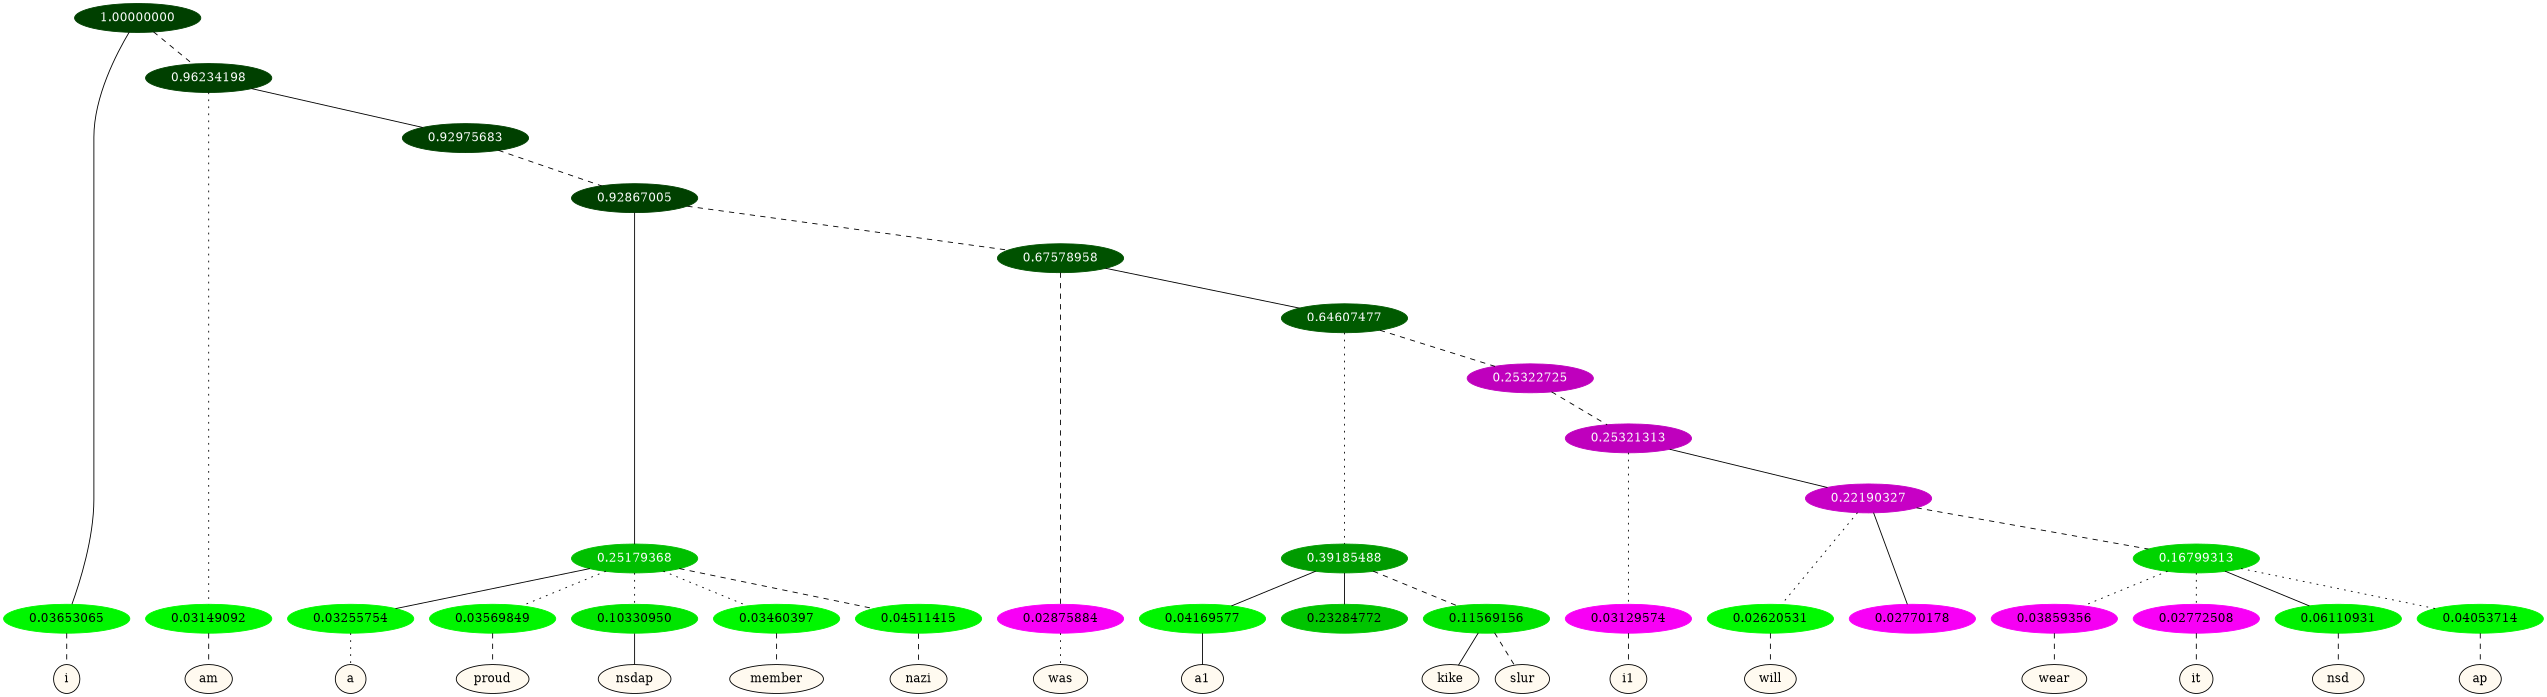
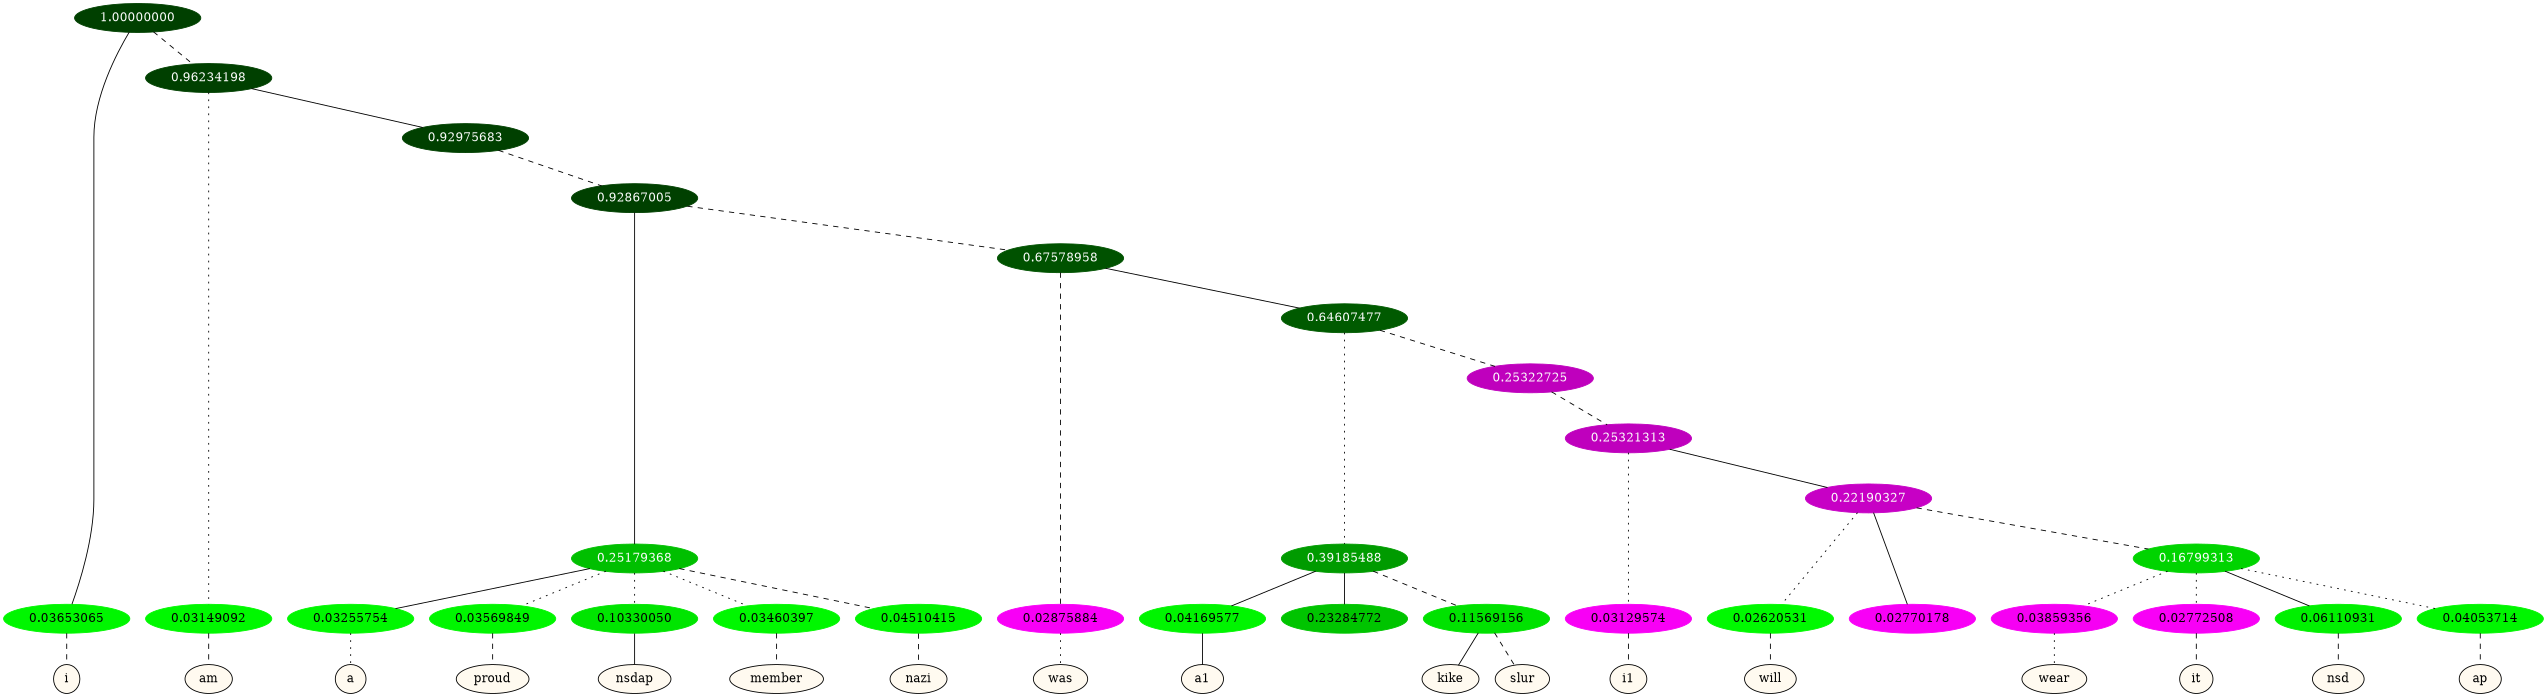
node "0.10330950": label "0.10330950" -> "0.10330050"
node "0.04511415": label "0.04511415" -> "0.04510415"
edge "0.03859356" -- "wear": style dashed -> dotted
